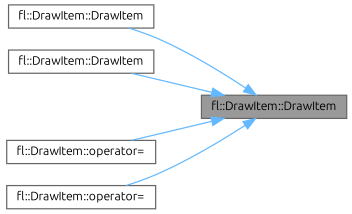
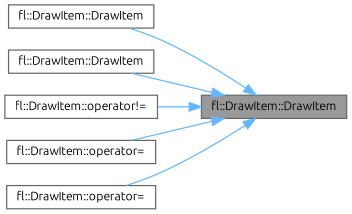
node "fl::DrawItem::operator!=": added
